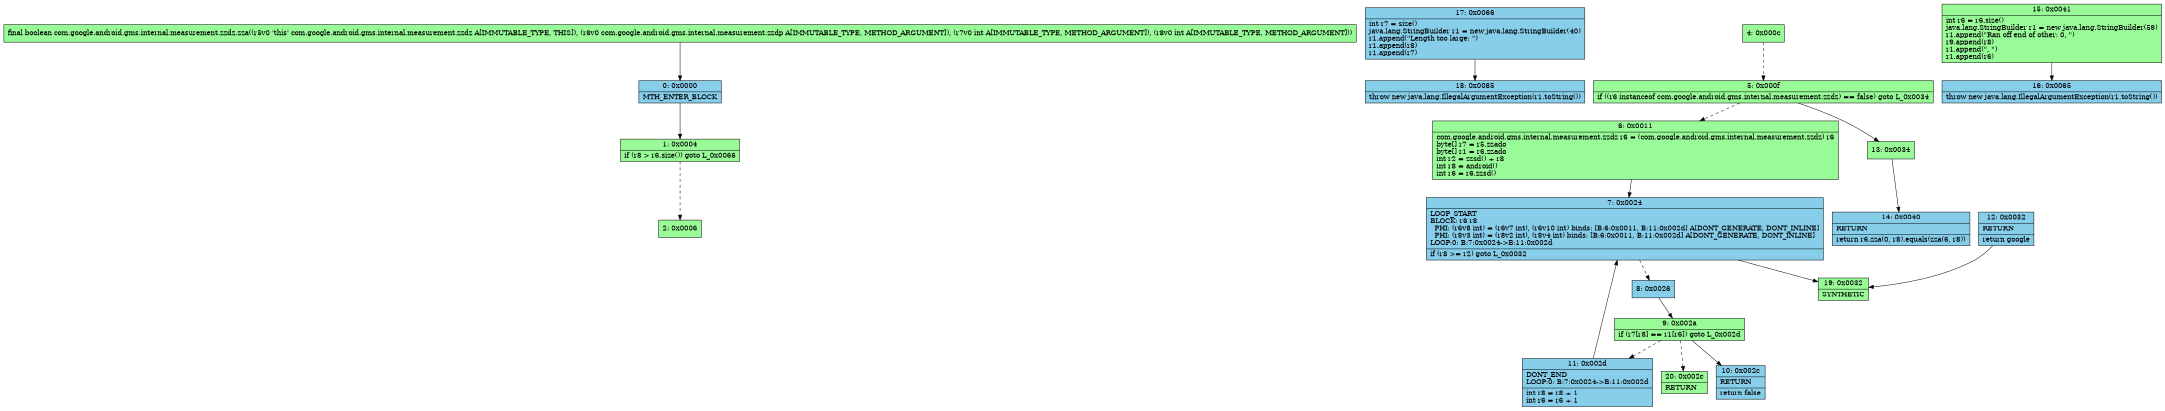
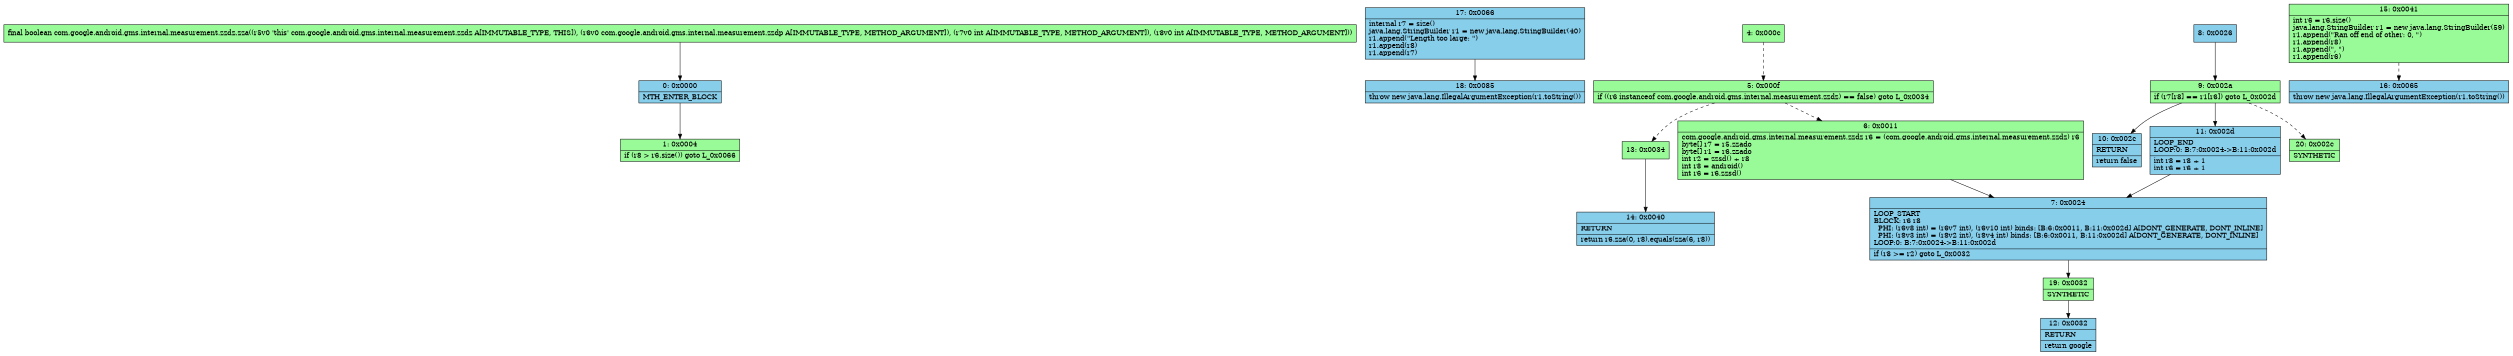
node "17: 0x0066": text "int r7 = size()" -> "internal r7 = size()"
node "15: 0x0041": text "r9.append(r8)" -> "r1.append(r8)"
edge "15: 0x0041" -> "16: 0x0065": style solid -> dashed
edge "5: 0x000f" -> "13: 0x0034": style solid -> dashed
node "2: 0x0006": removed
edge "7: 0x0024" -> "8: 0x0026": removed
edge "12: 0x0032" -> "19: 0x0032": reversed
edge "9: 0x002a" -> "11: 0x002d": style dashed -> solid
node "11: 0x002d": text "DONT_END" -> "LOOP_END"
node "20: 0x002c": text "RETURN" -> "SYNTHETIC"
